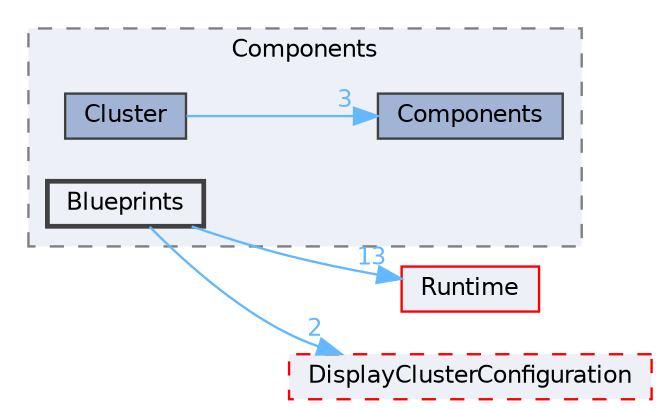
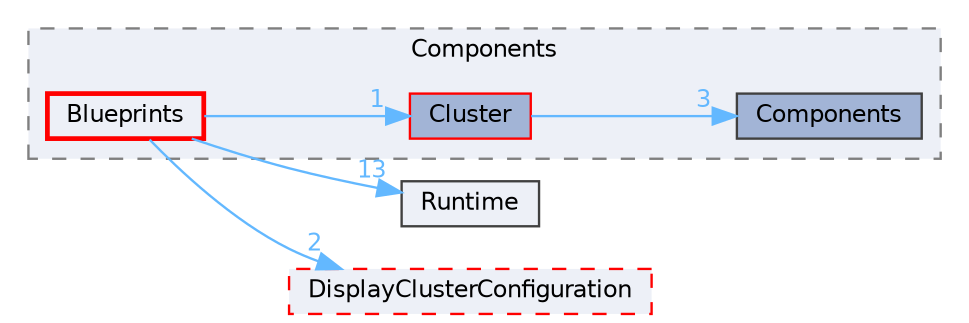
node "Cluster": color grey25 -> red
edge "Blueprints" -> "Cluster": added
node "Blueprints": color grey25 -> red
node "Runtime": color red -> grey25
